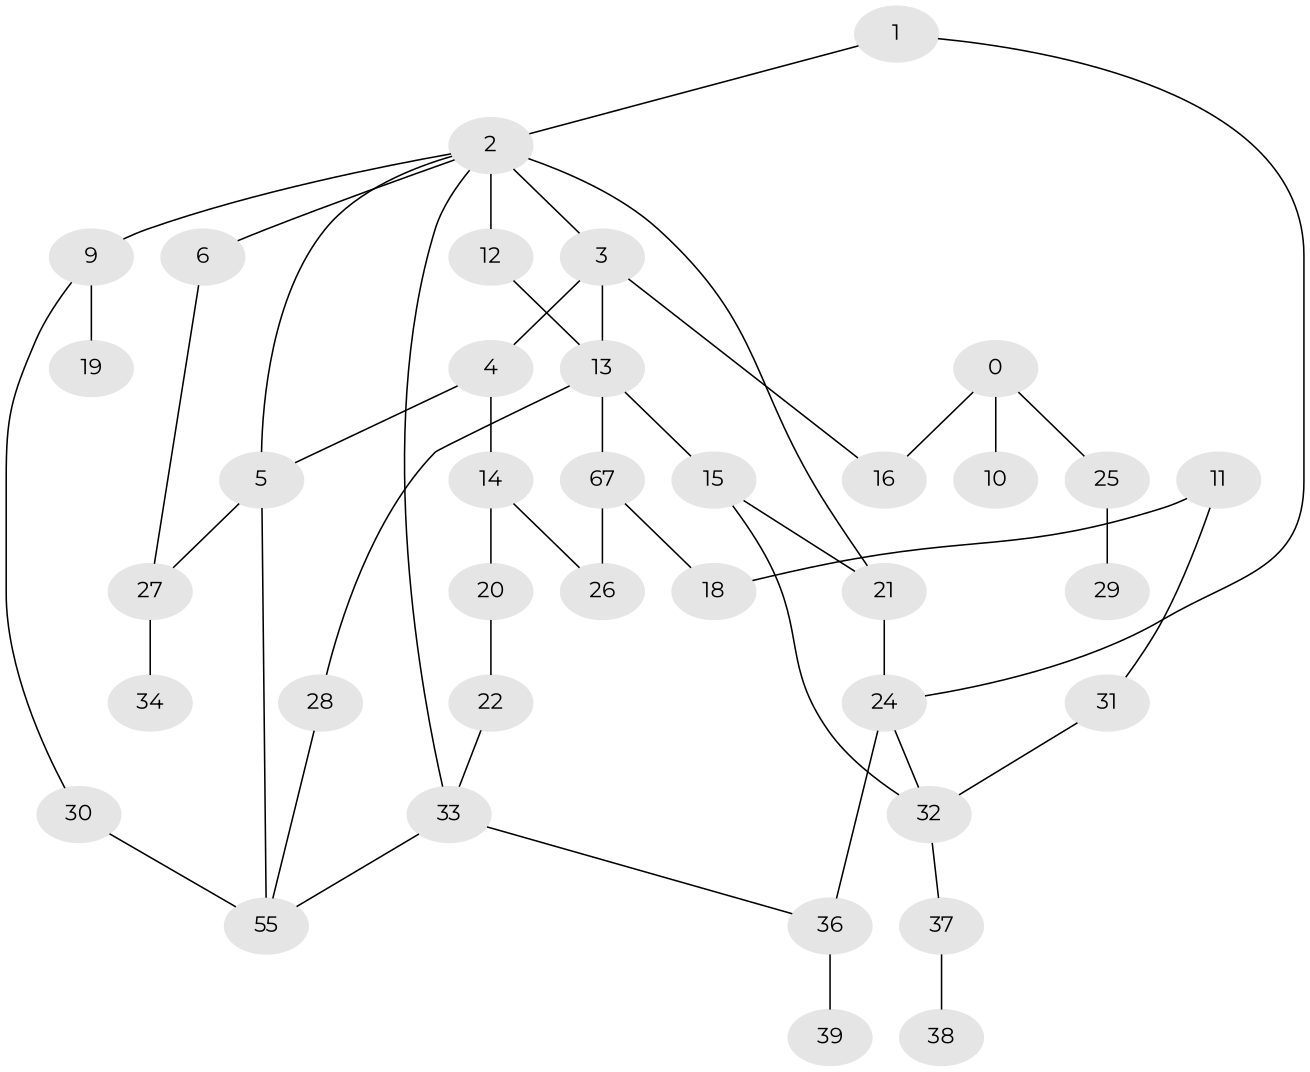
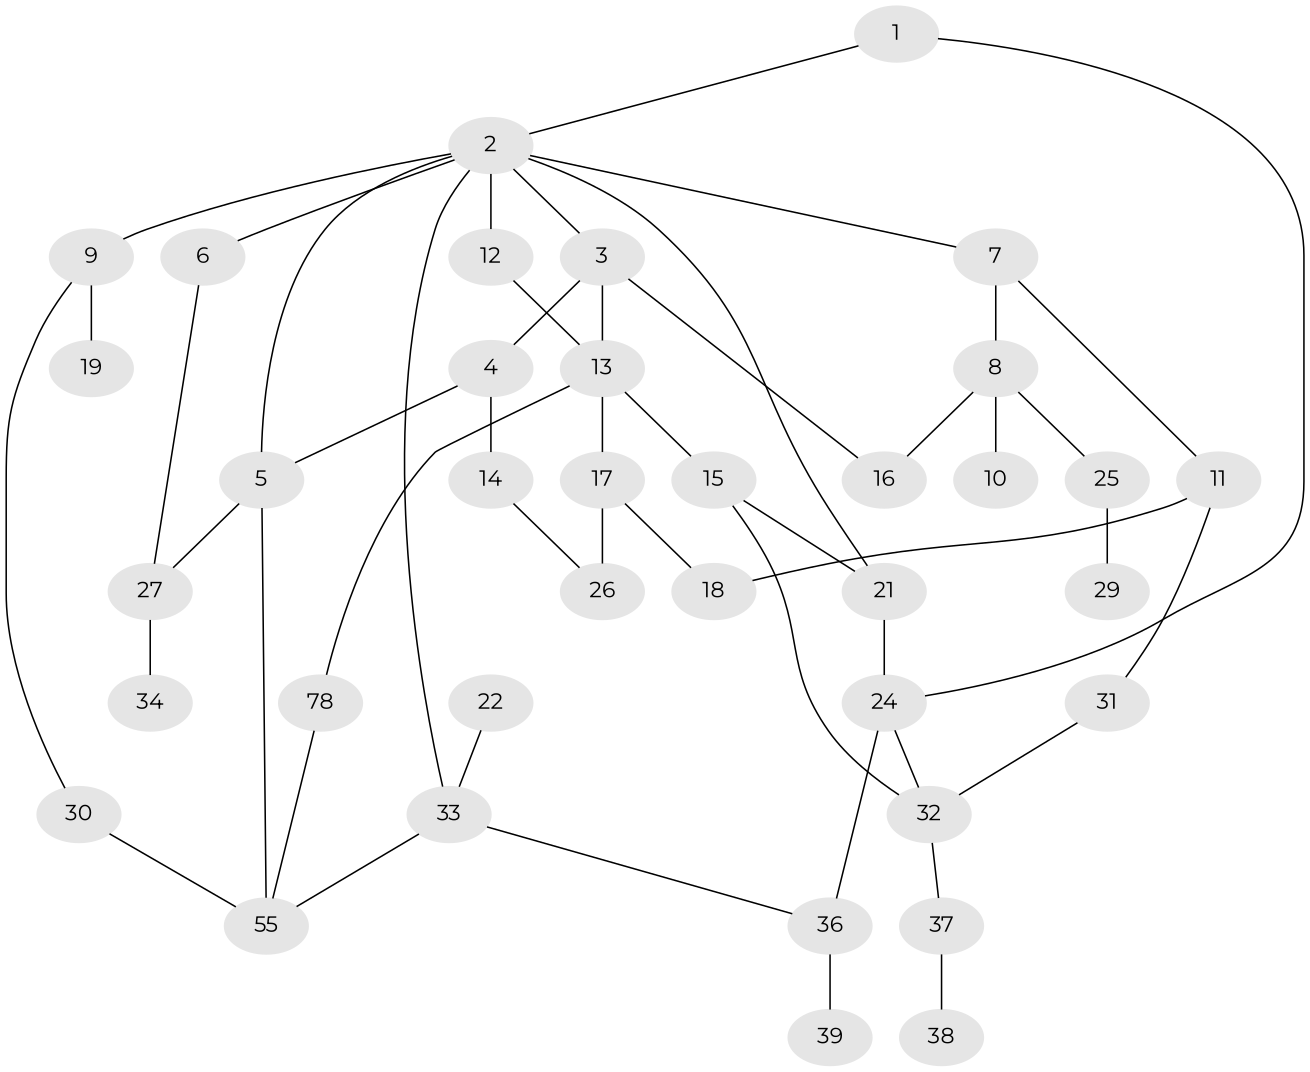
node "7": added
node "0": label "0" -> "8"
node "67": label "67" -> "17"
node "20": removed
node "28": label "28" -> "78"
